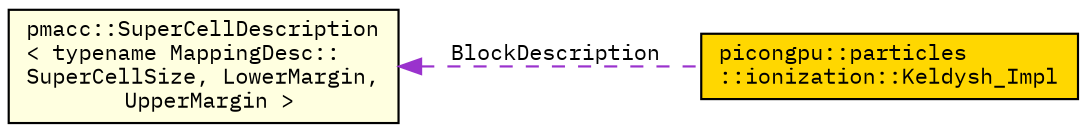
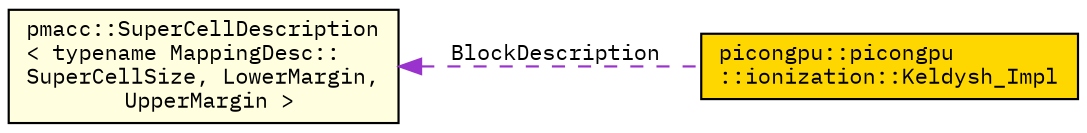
node "picongpu::particles ::ionization::Keldysh_Impl": label "picongpu::particles ::ionization::Keldysh_Impl" -> "picongpu::picongpu ::ionization::Keldysh_Impl"
